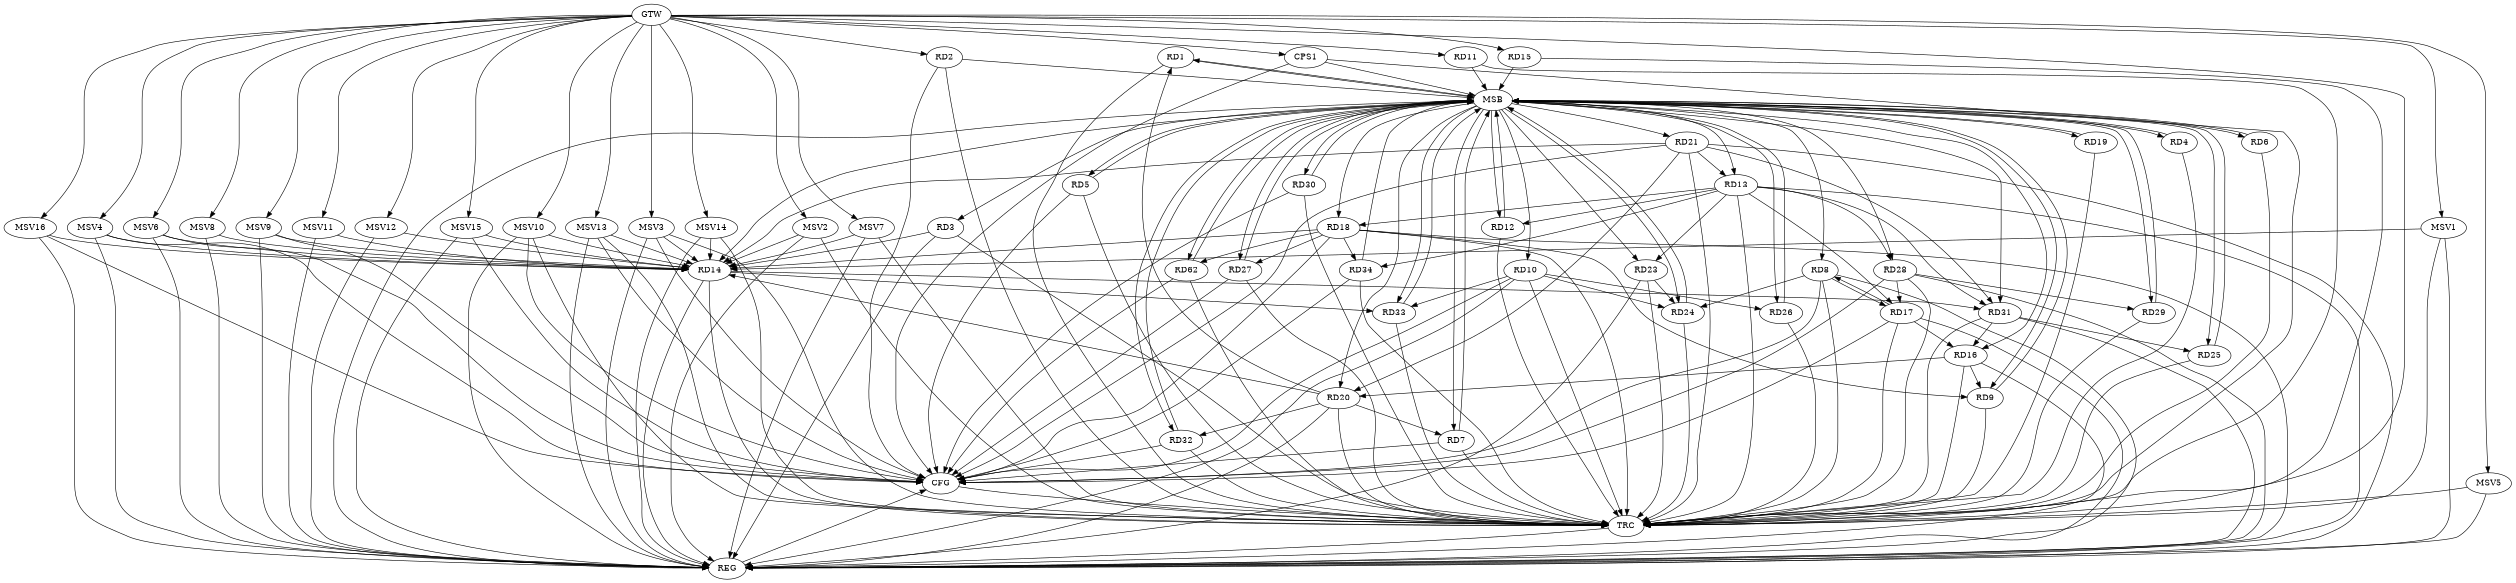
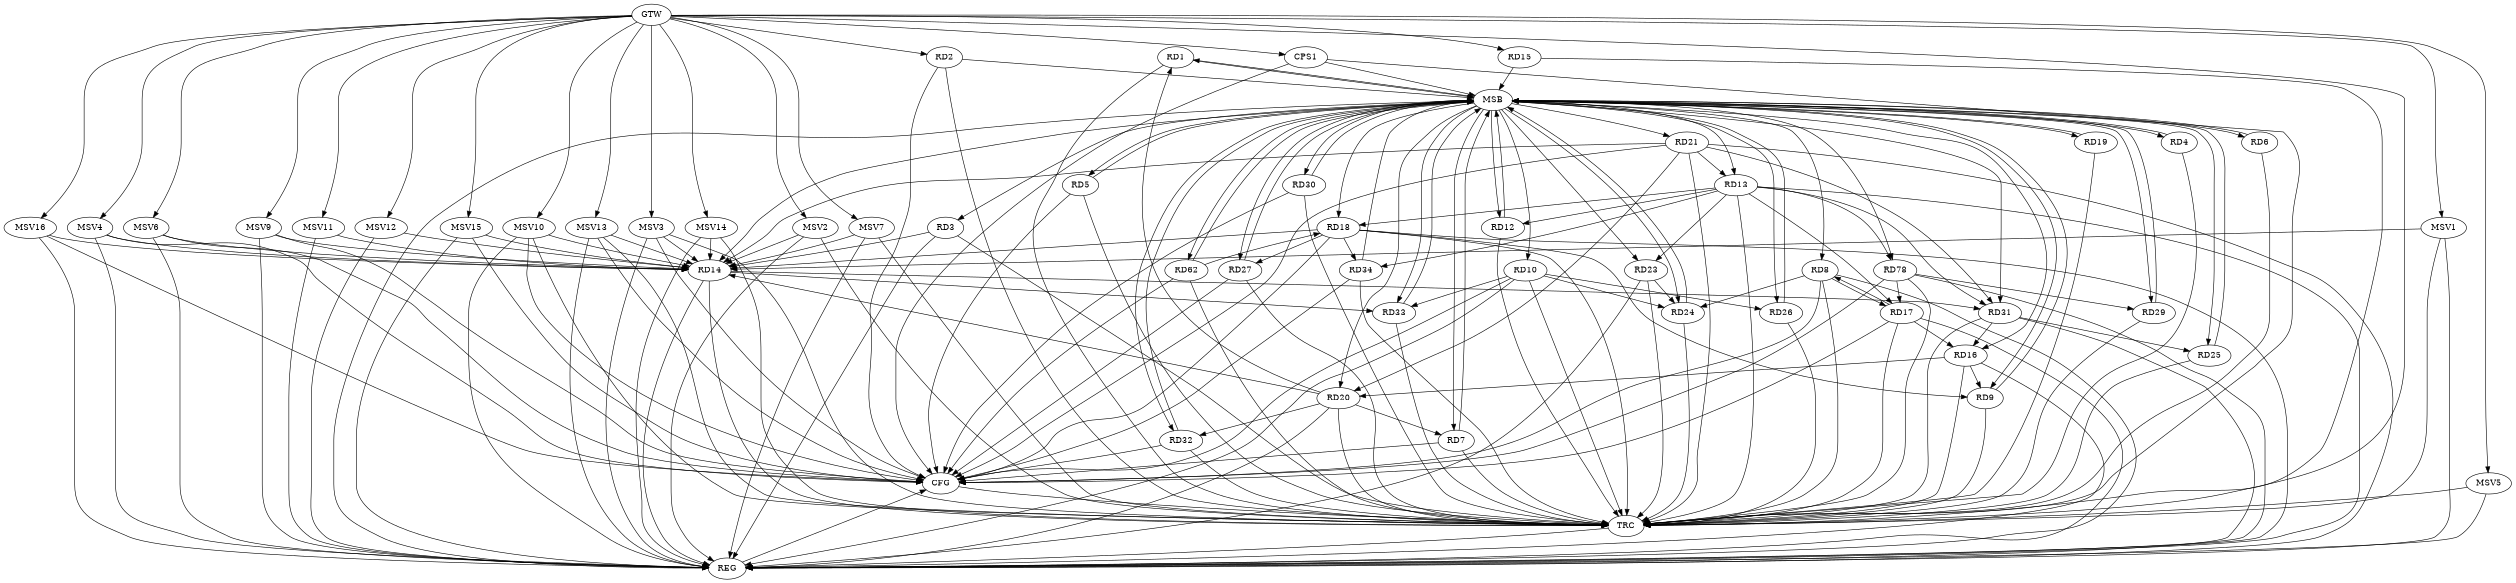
node "RD11": removed
node "MSV8": removed
edge "RD18" -> "RD62": reversed
node "RD28": label "RD28" -> "RD78"
